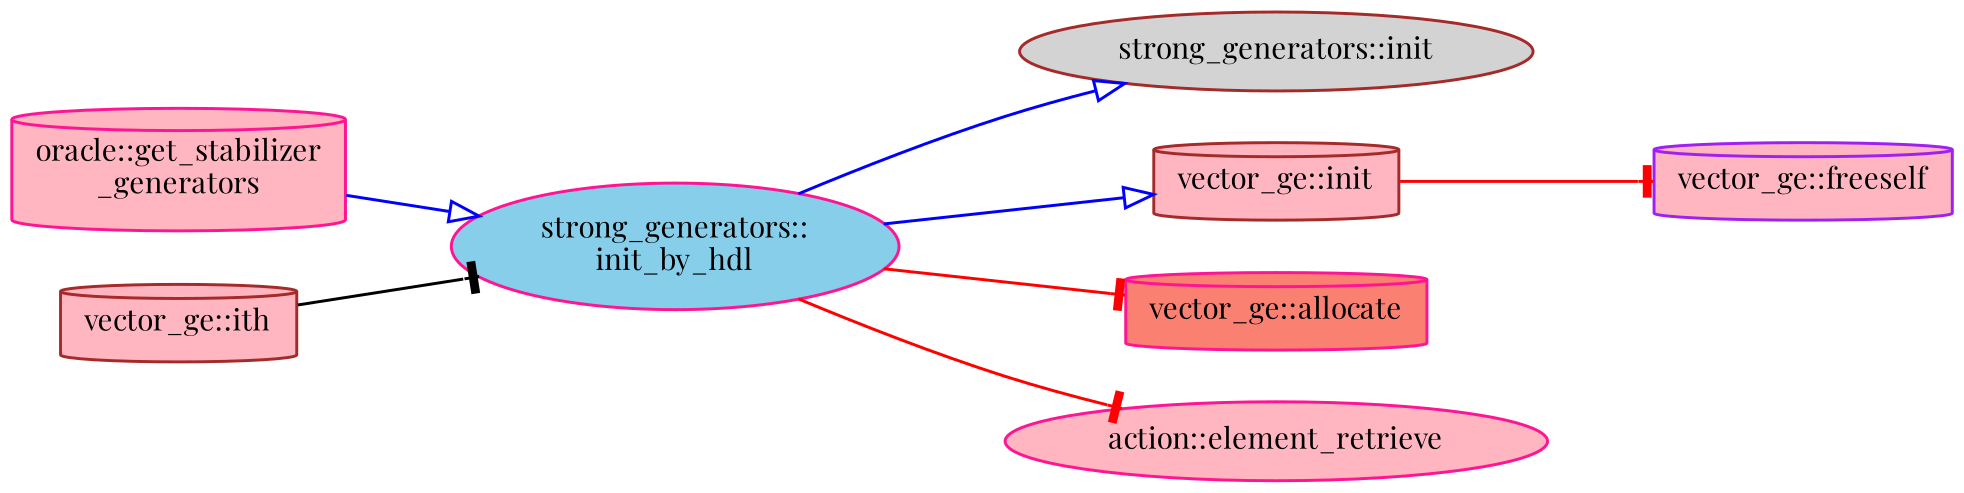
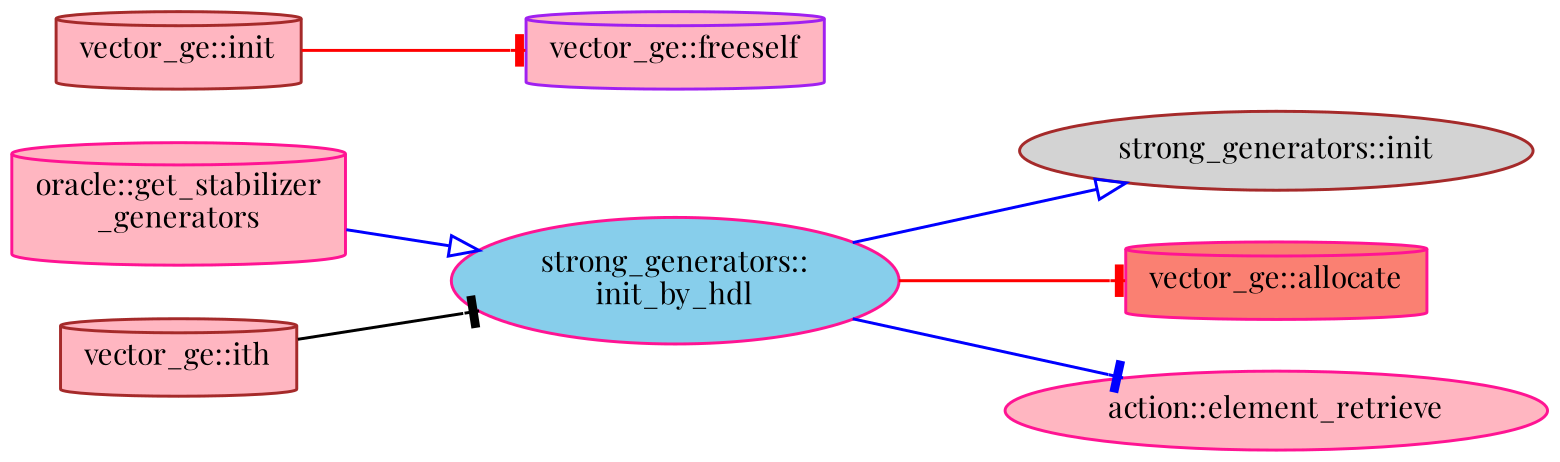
edge "strong_generators:: init_by_hdl" -> "vector_ge::init": removed
edge "strong_generators:: init_by_hdl" -> "action::element_retrieve": color red -> blue
